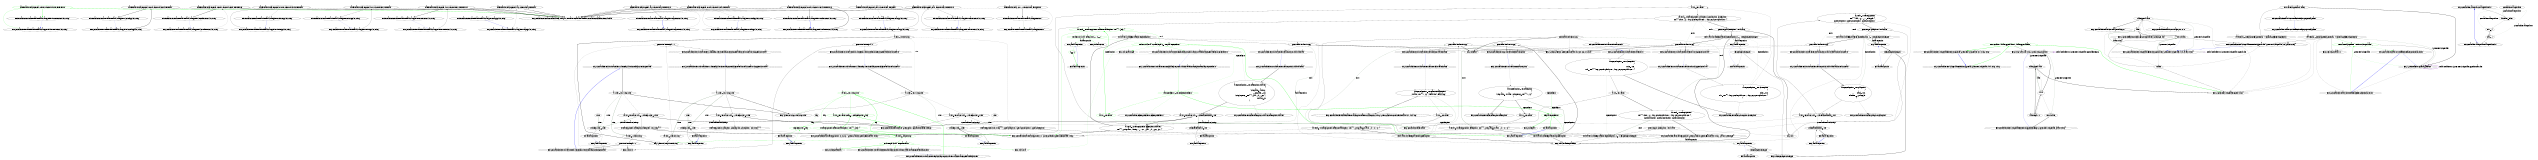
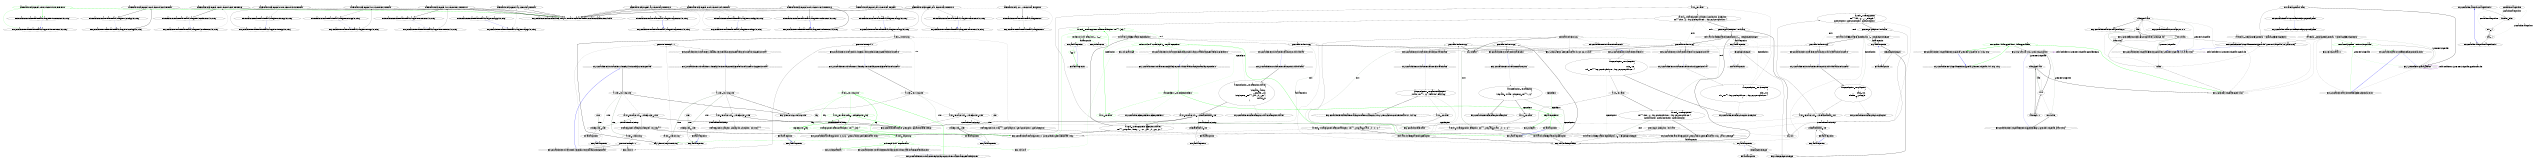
node "Exit CommandLine.HoursAgo.Unit.ParserTests.Parse_options()": label "Exit CommandLine.HoursAgo.Unit.ParserTests.Parse_options()" -> "Exit CommandLine.Tests.Unit.ParserTests.Parse_options()"
edge "var sut = new Parser(config => config.HelpWriter = help)" -> "config.HelpWriter = help": added, label "CommandLine.ParserSettings"
